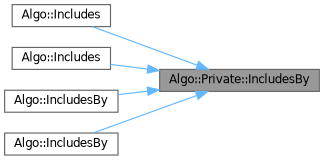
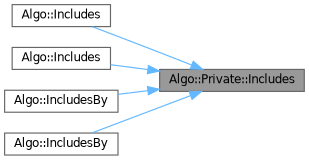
node "Algo::Private::IncludesBy": label "Algo::Private::IncludesBy" -> "Algo::Private::Includes"
